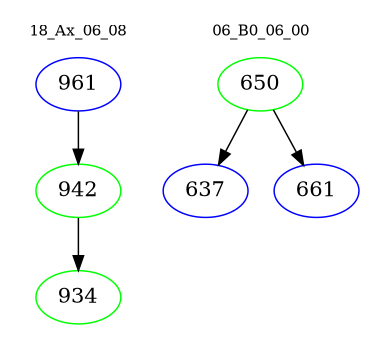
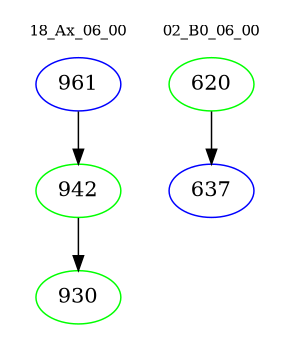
cluster "18_Ax_06_08": label "18_Ax_06_08" -> "18_Ax_06_00"
cluster "06_B0_06_00": label "06_B0_06_00" -> "02_B0_06_00"
node "650": label "650" -> "620"
node "661": removed
node "934": label "934" -> "930"
